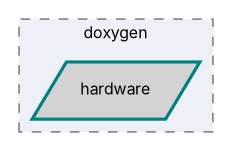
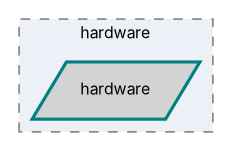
cluster "doxygen": label "doxygen" -> "hardware"
